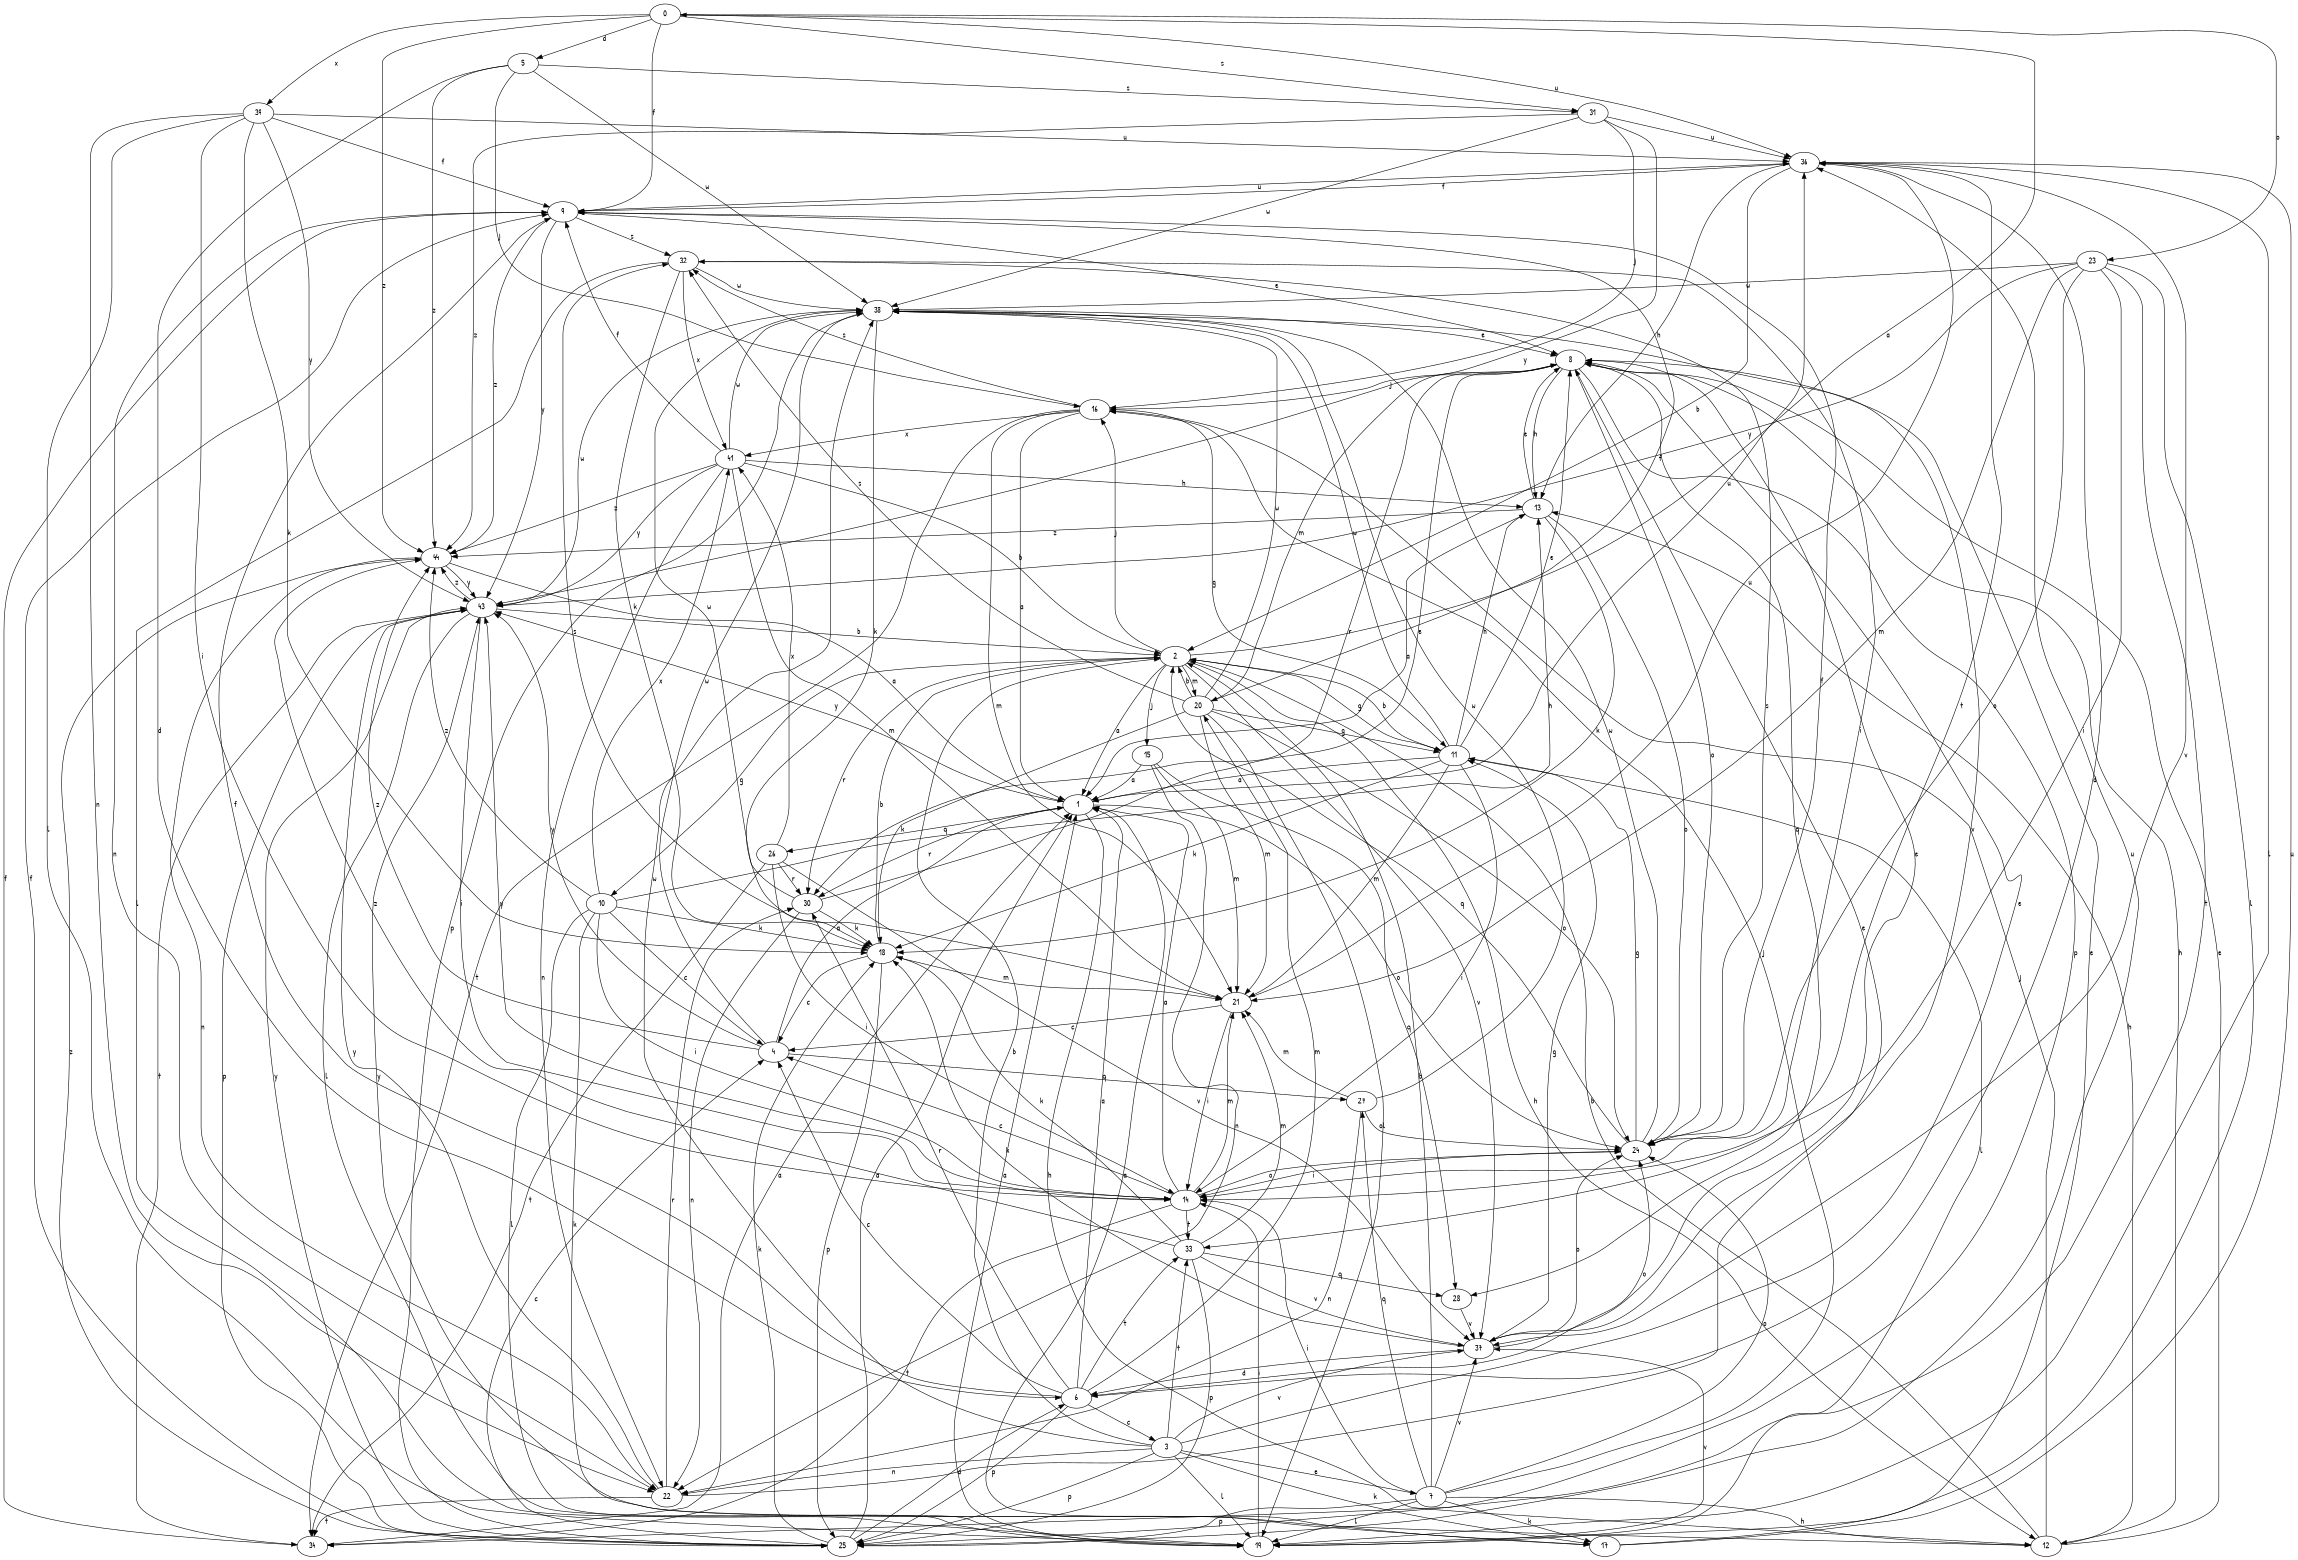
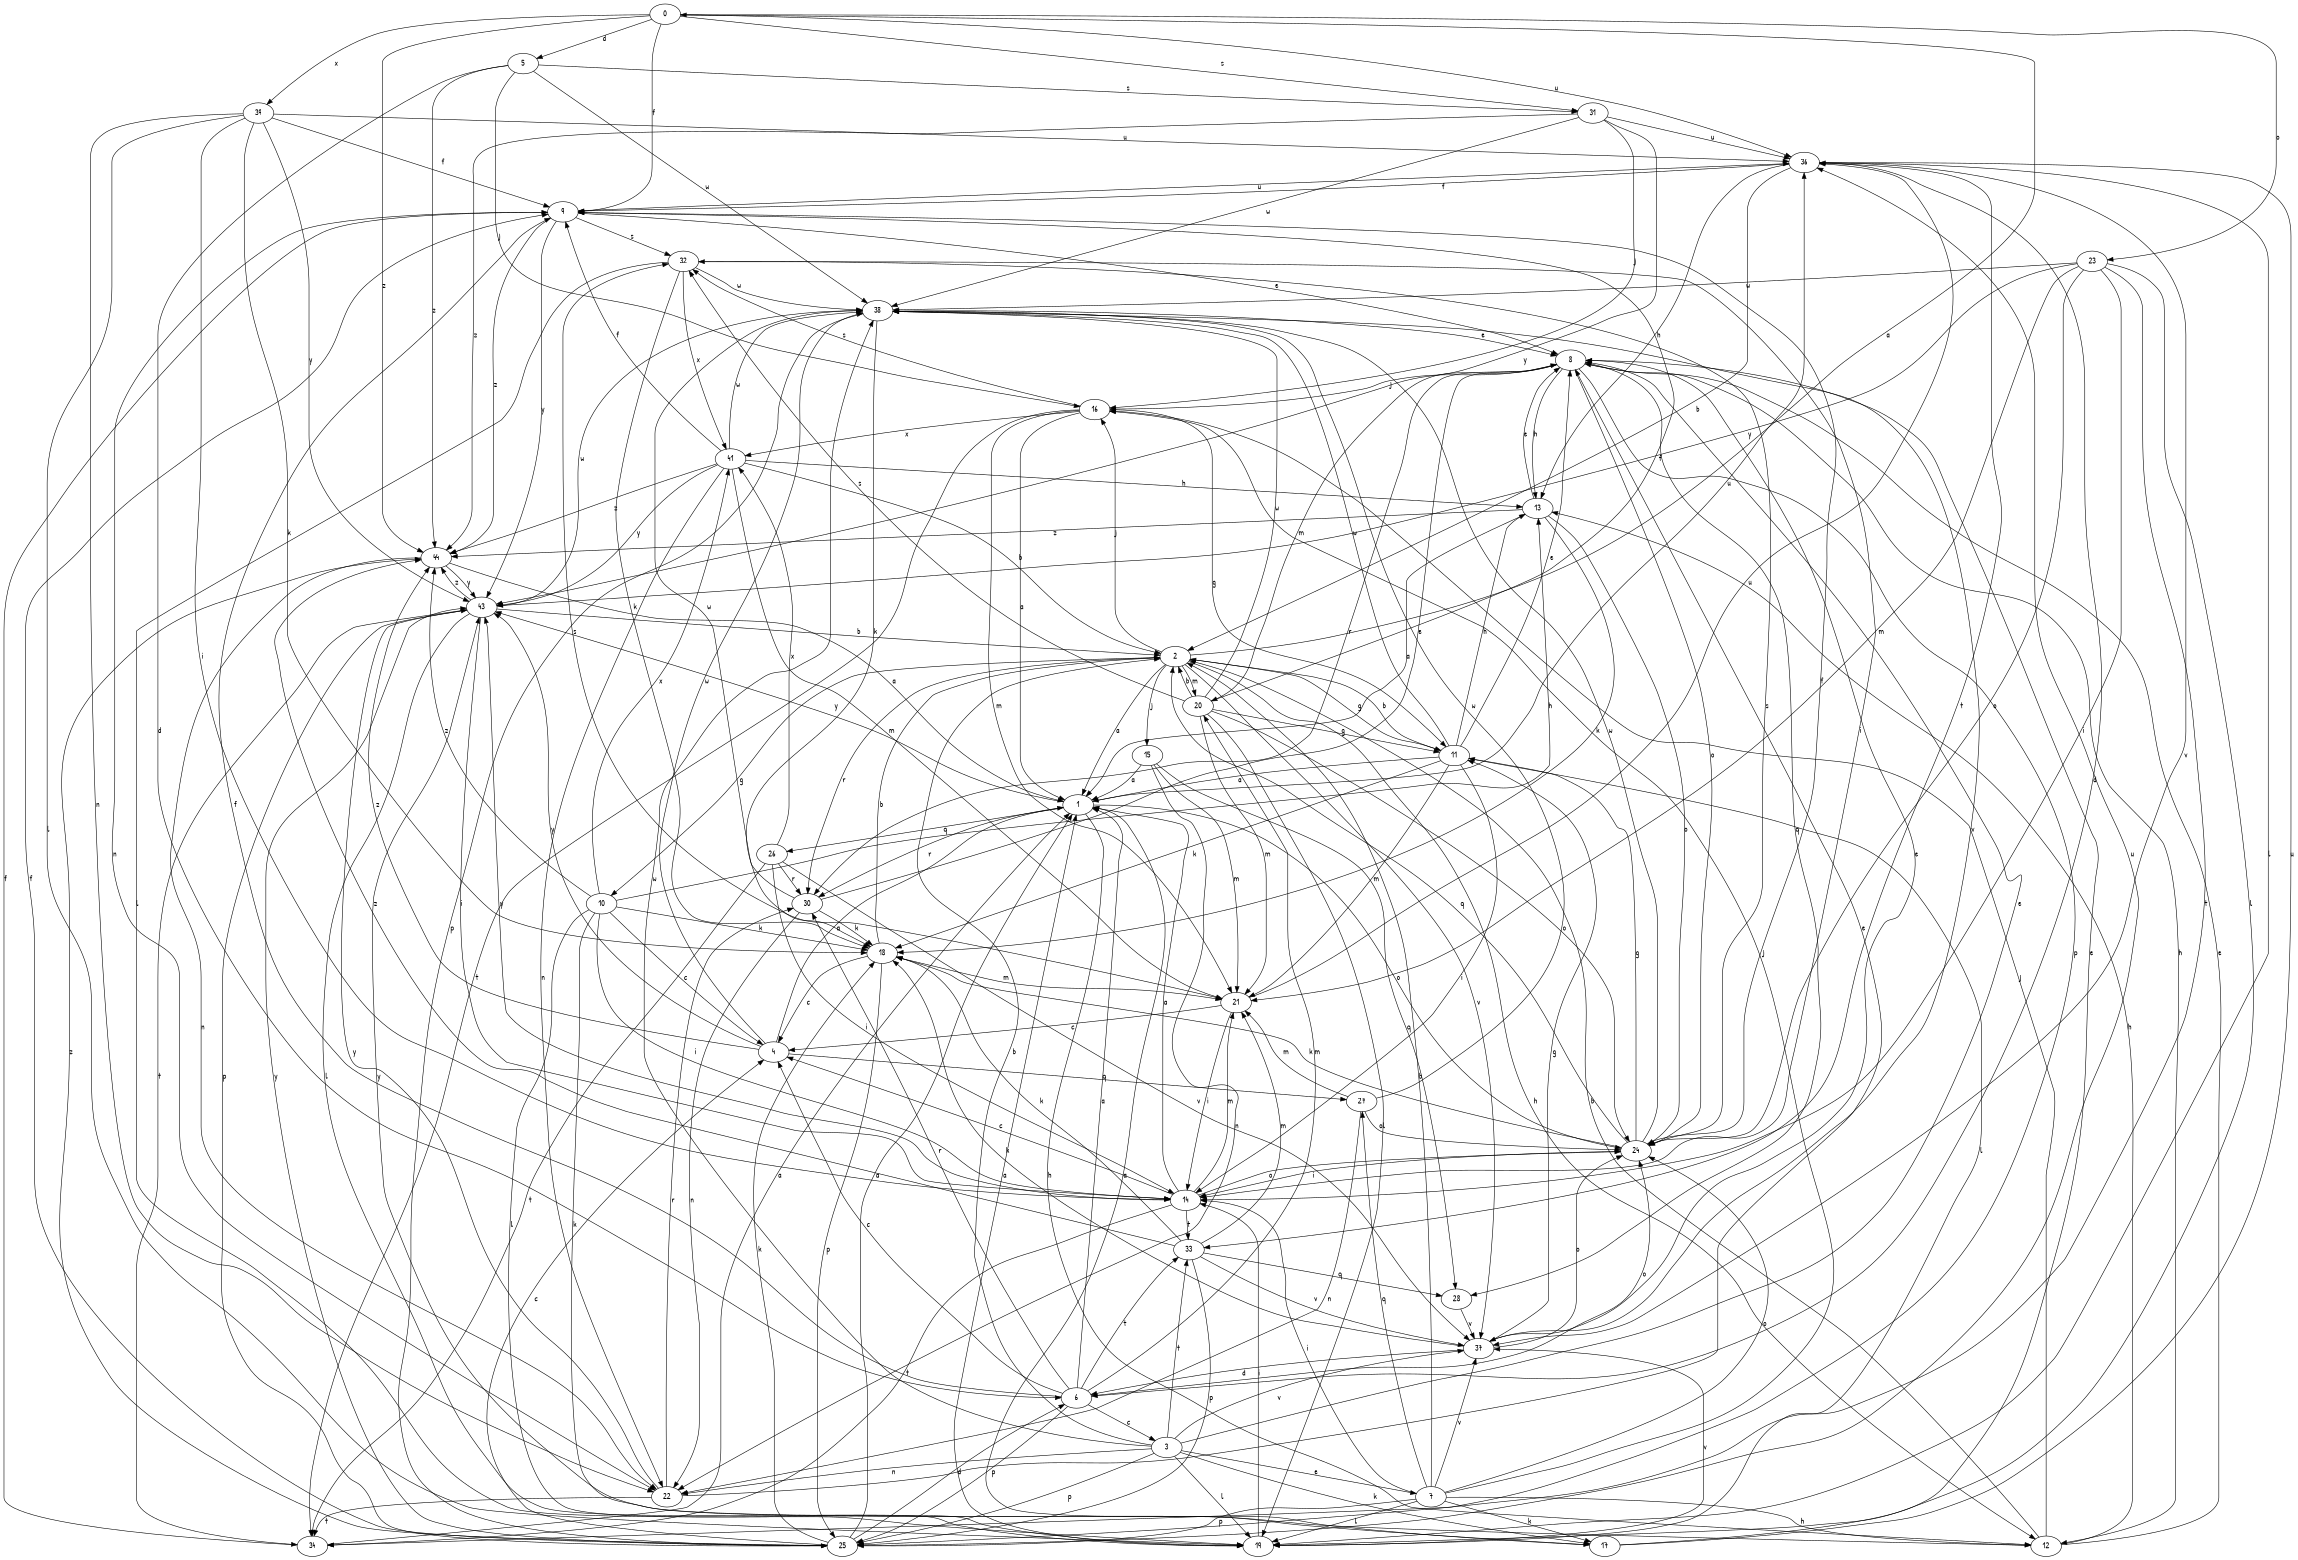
edge "20" -> "18": now "24" -> "18"
